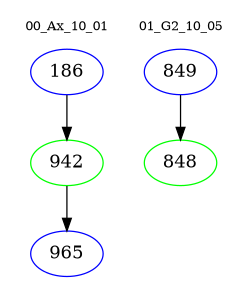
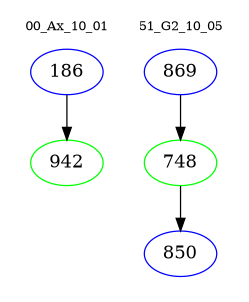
cluster "01_G2_10_05": label "01_G2_10_05" -> "51_G2_10_05"
node "849": label "849" -> "869"
node "848": label "848" -> "748"
node "965": removed
node "850": added
